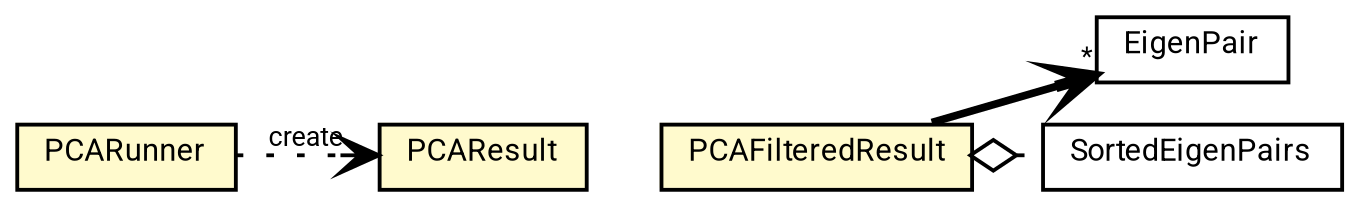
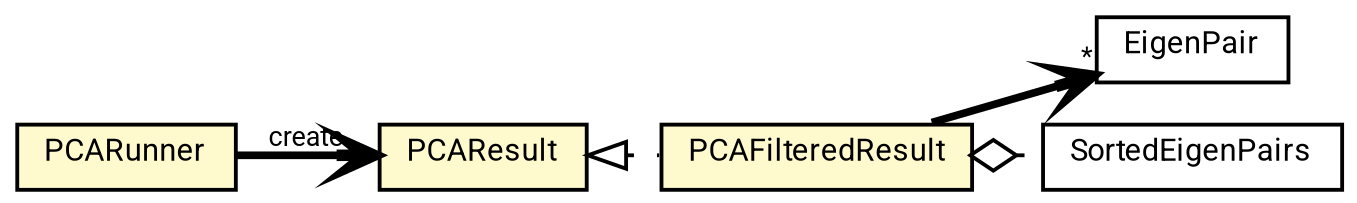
edge "PCARunner" -> "PCAResult": style dotted -> bold
edge "PCAFilteredResult" -> "PCAResult": added
